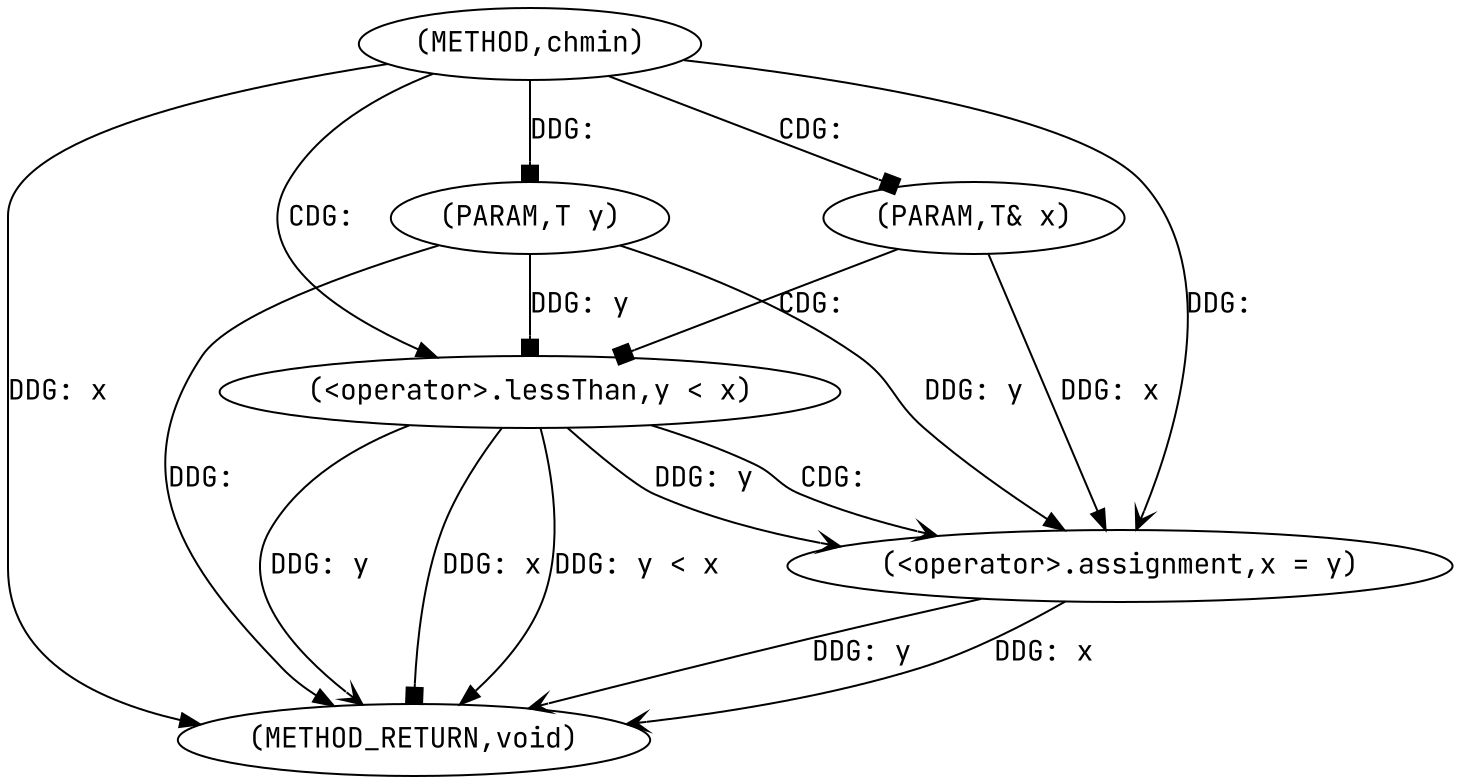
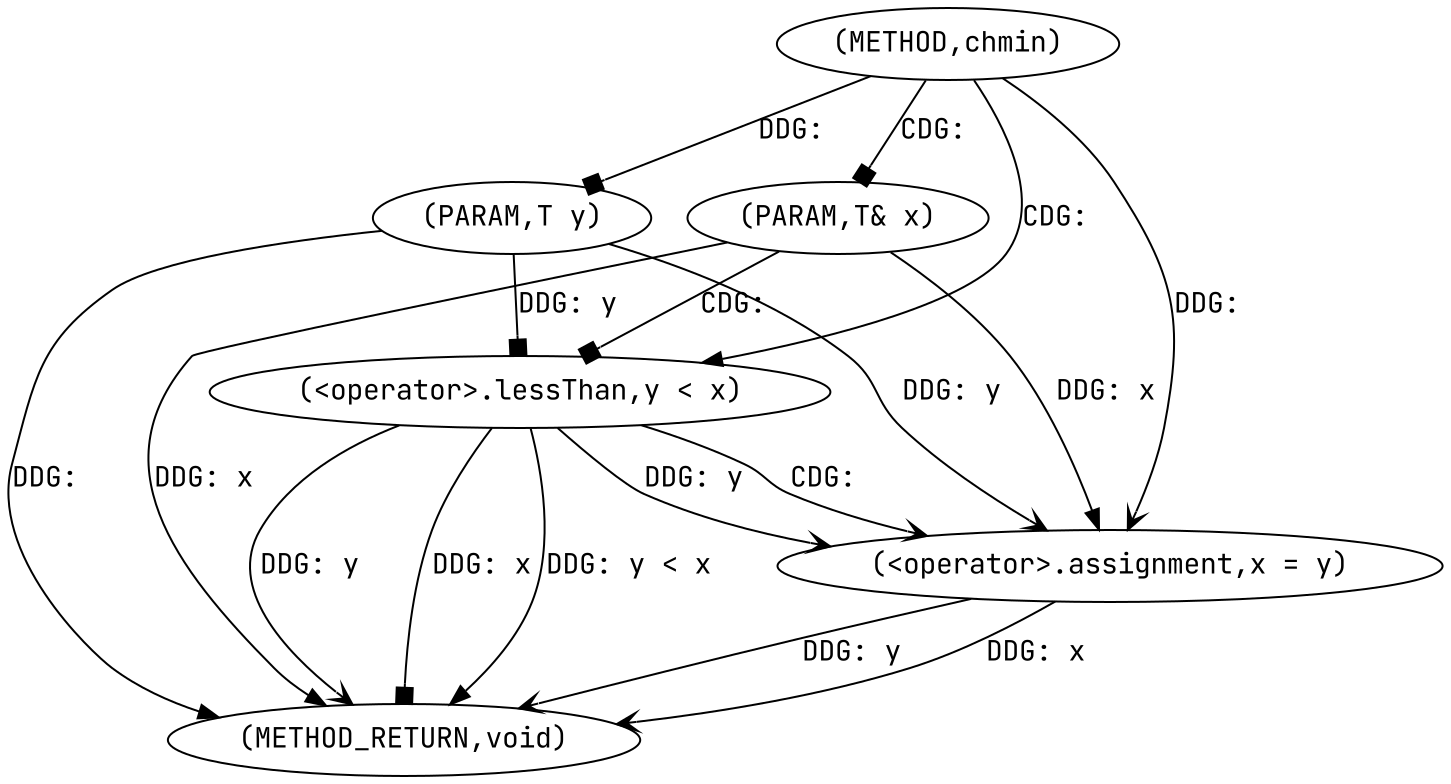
edge "(METHOD,chmin)" -> "(METHOD_RETURN,void)": now "(PARAM,T& x)" -> "(METHOD_RETURN,void)"
edge "(PARAM,T y)" -> "(<operator>.assignment,x = y)": arrowhead normal -> vee
